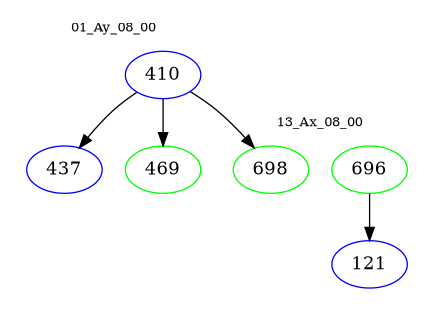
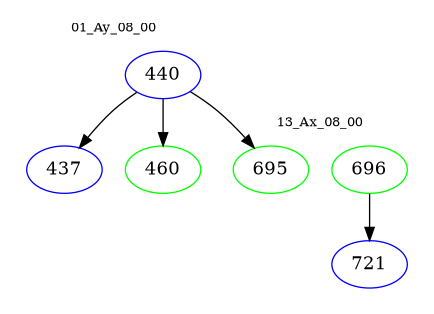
node "410": label "410" -> "440"
node "469": label "469" -> "460"
node "698": label "698" -> "695"
node "121": label "121" -> "721"
